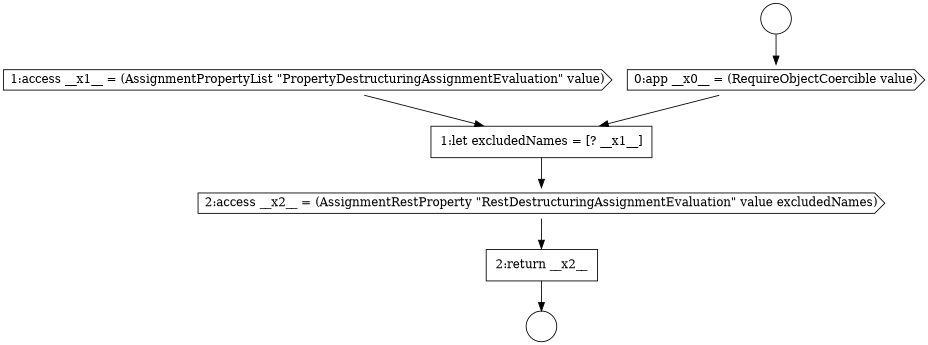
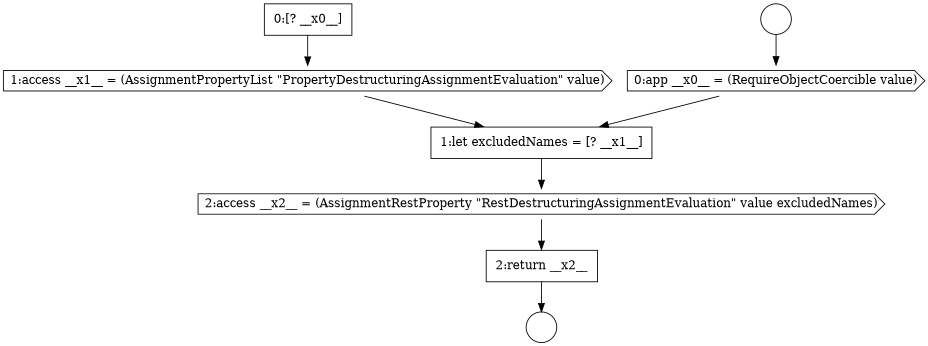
node "0:[? __x0__]": added
